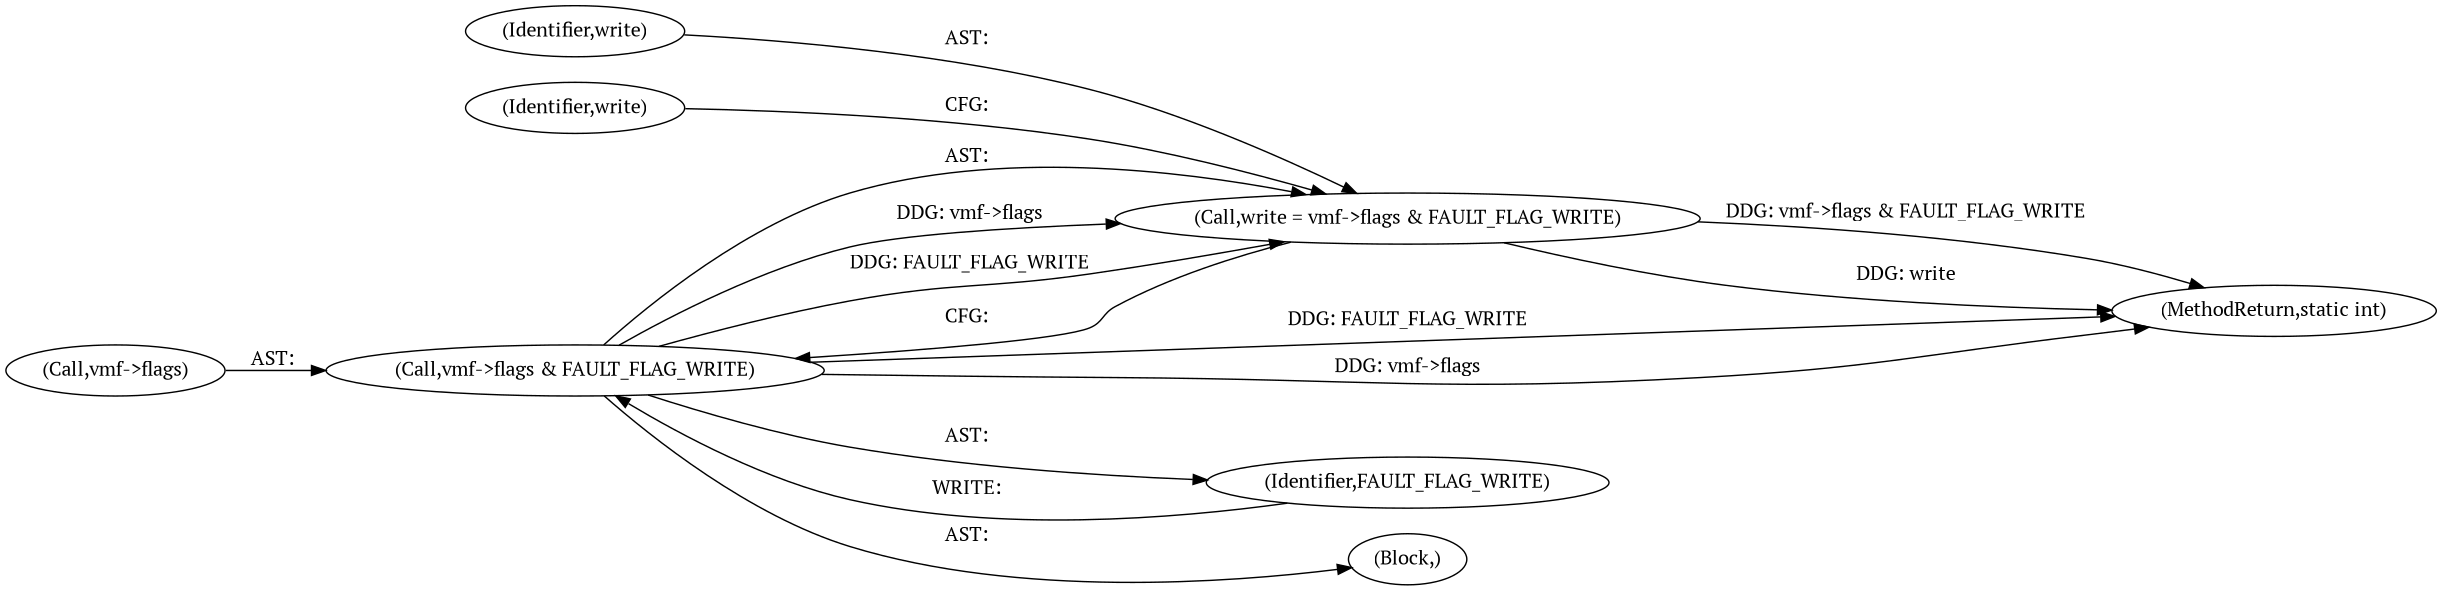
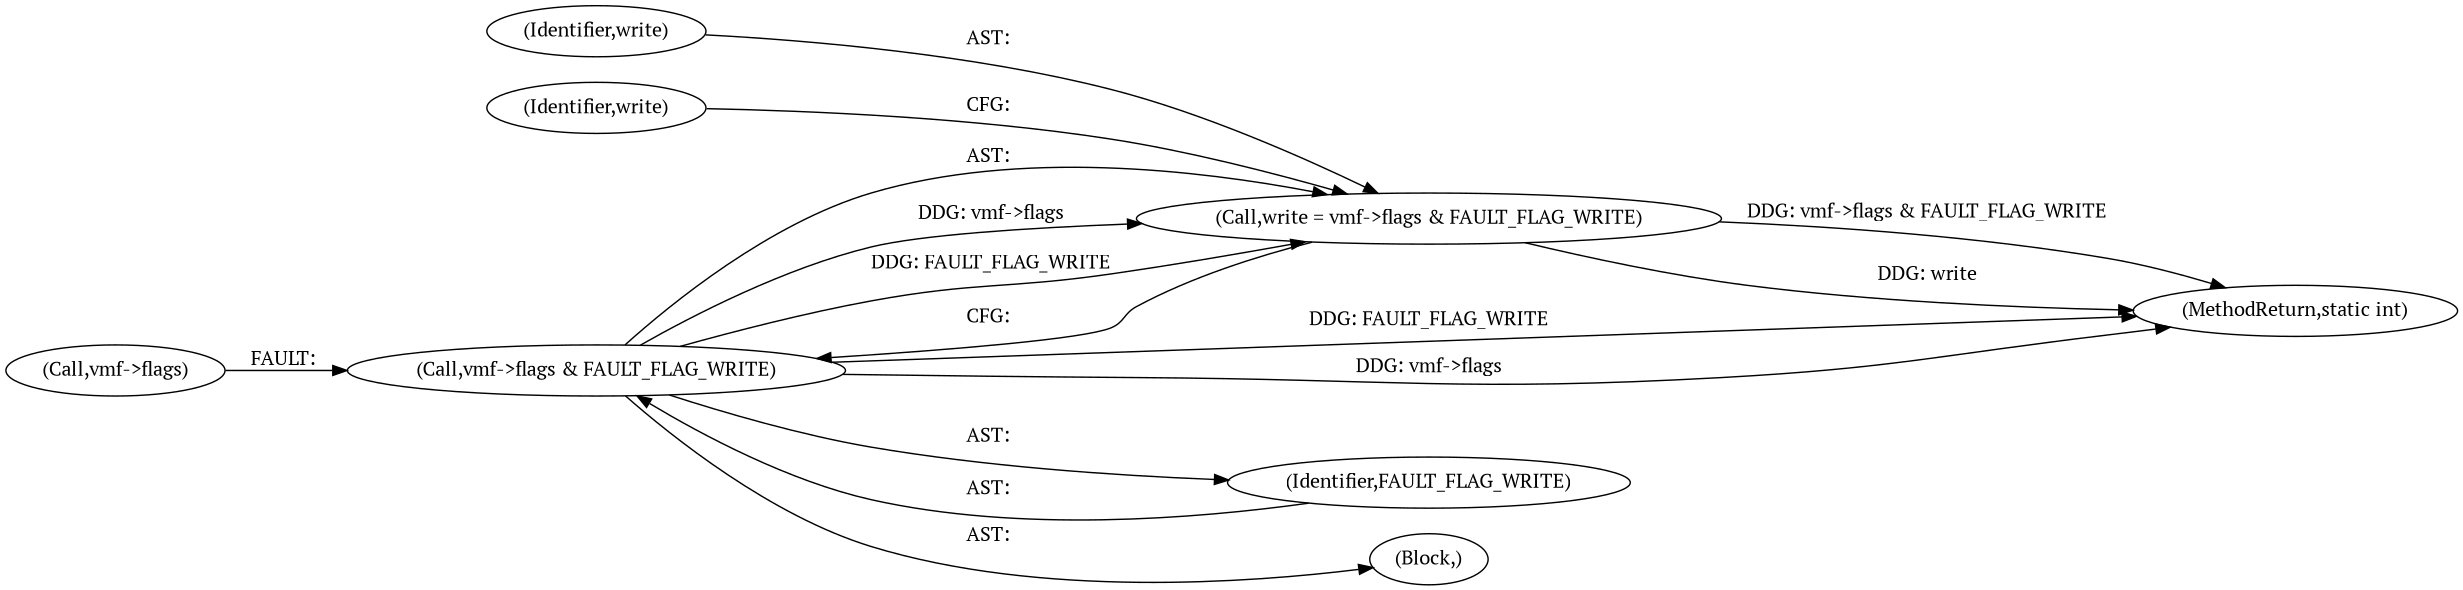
edge "(Call,vmf->flags)" -> "(Call,vmf->flags & FAULT_FLAG_WRITE)": label "AST: " -> "FAULT: "
edge "(Identifier,FAULT_FLAG_WRITE)" -> "(Call,vmf->flags & FAULT_FLAG_WRITE)": label "WRITE: " -> "AST: "
